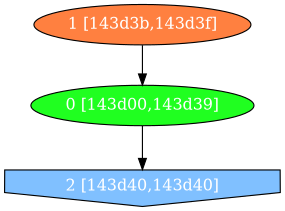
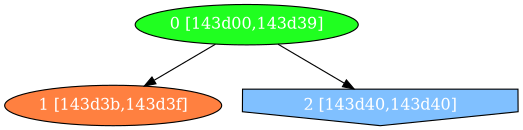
edge "1 [143d3b,143d3f]" -> "0 [143d00,143d39]": reversed
